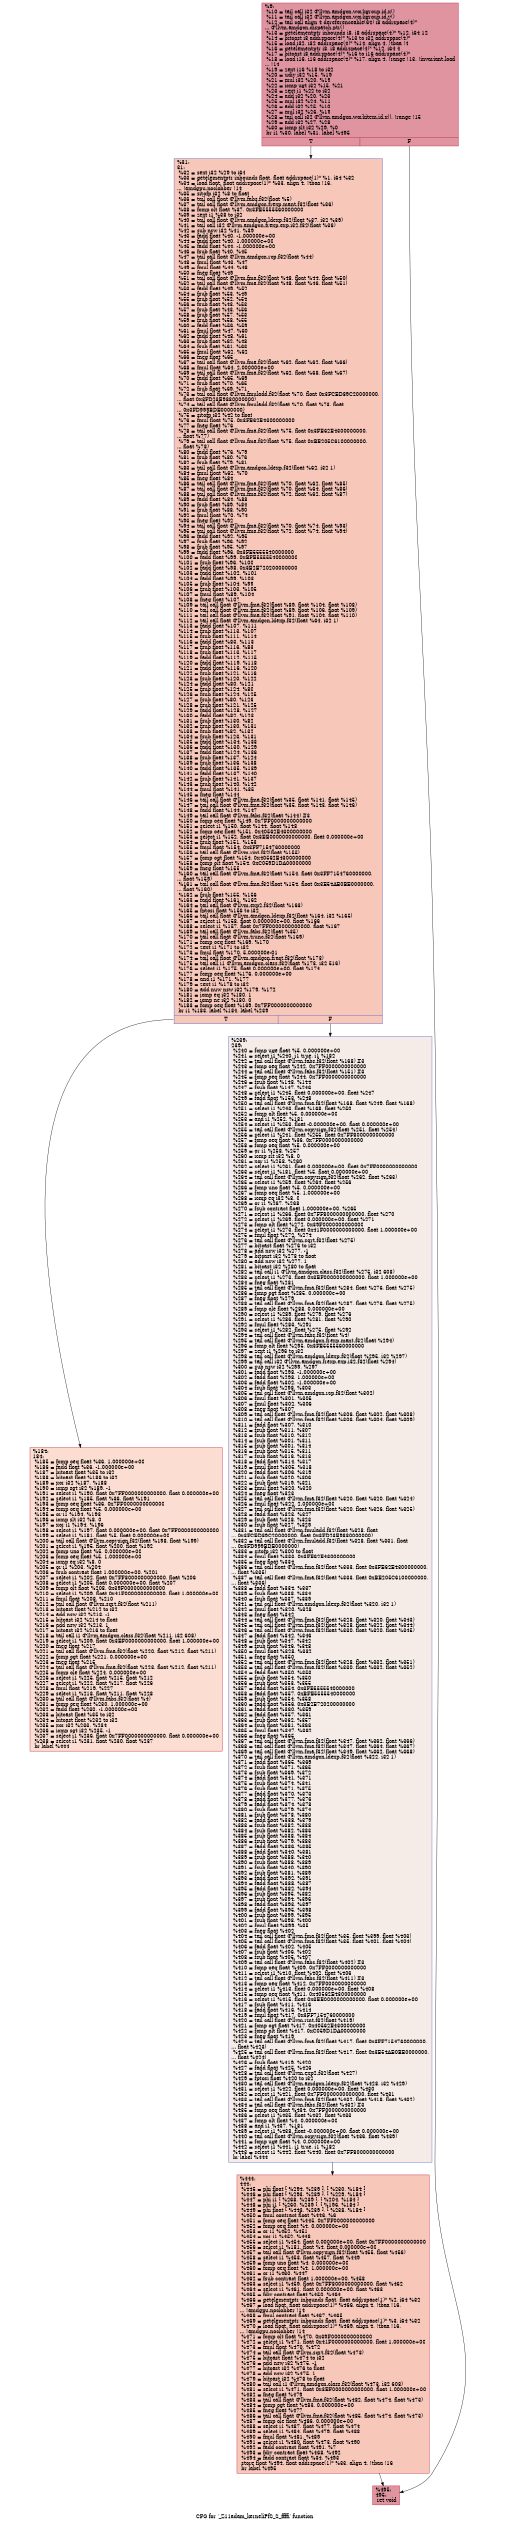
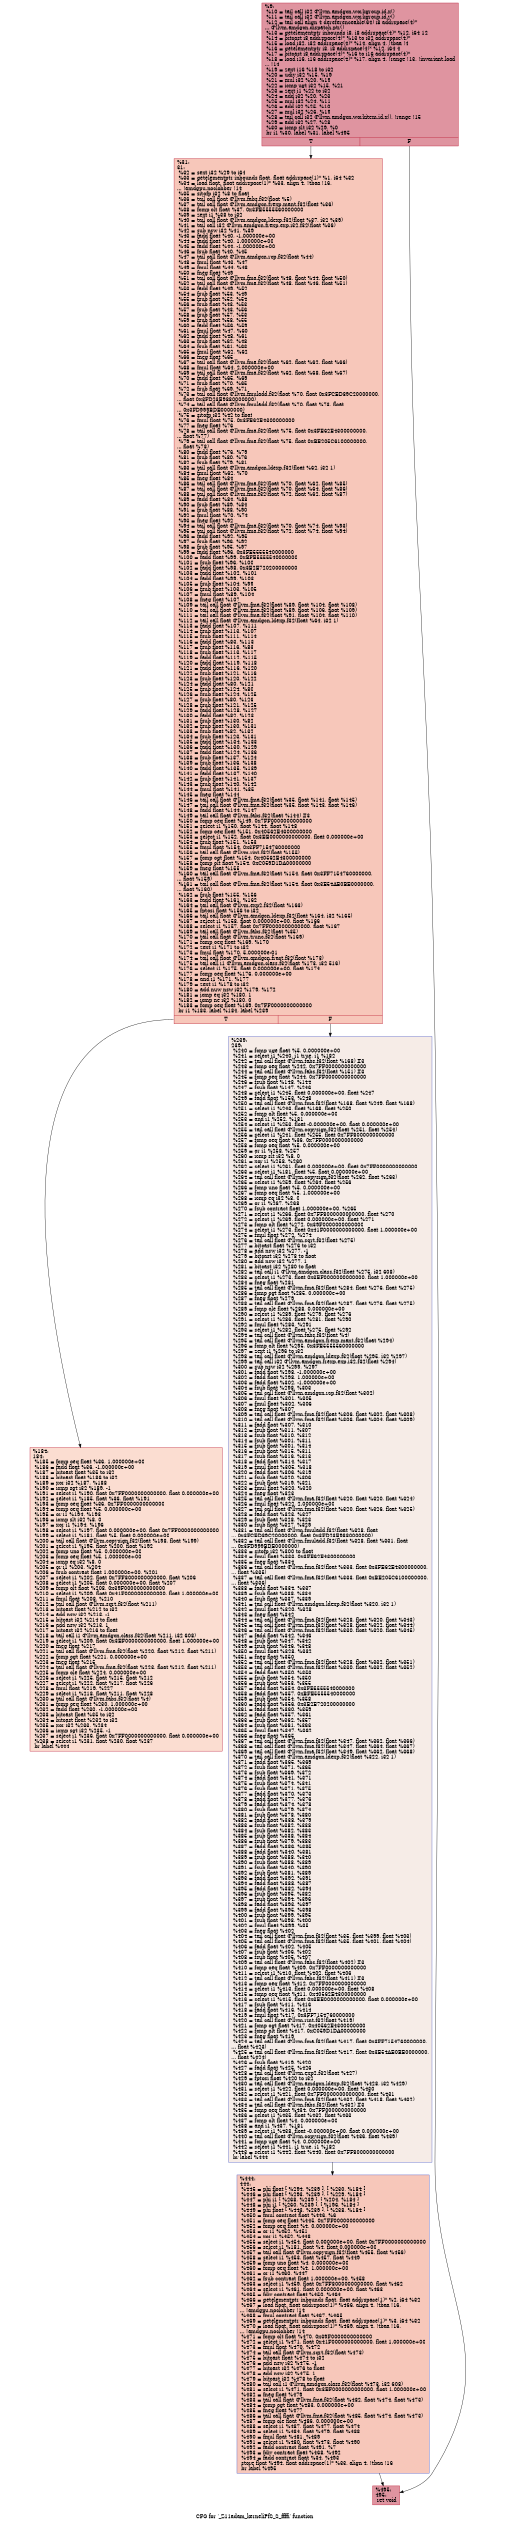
node "%31:": color #3d50c3ff -> #b70d28ff
node "%444:": color #b70d28ff -> #3d50c3ff
